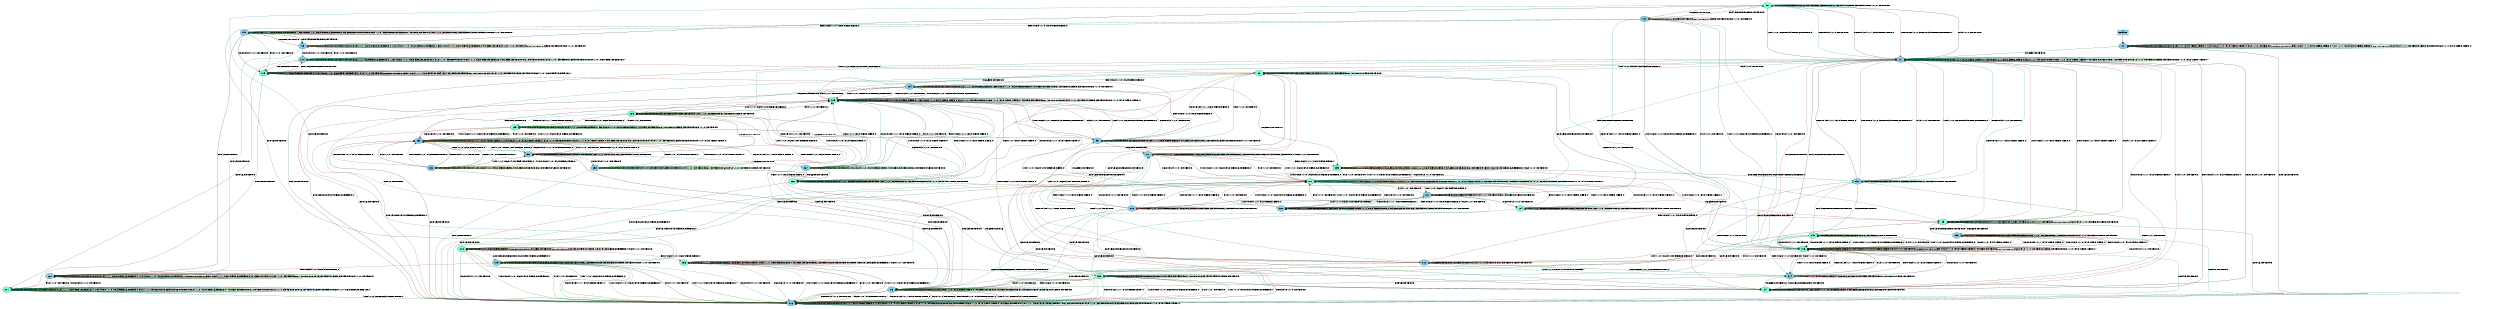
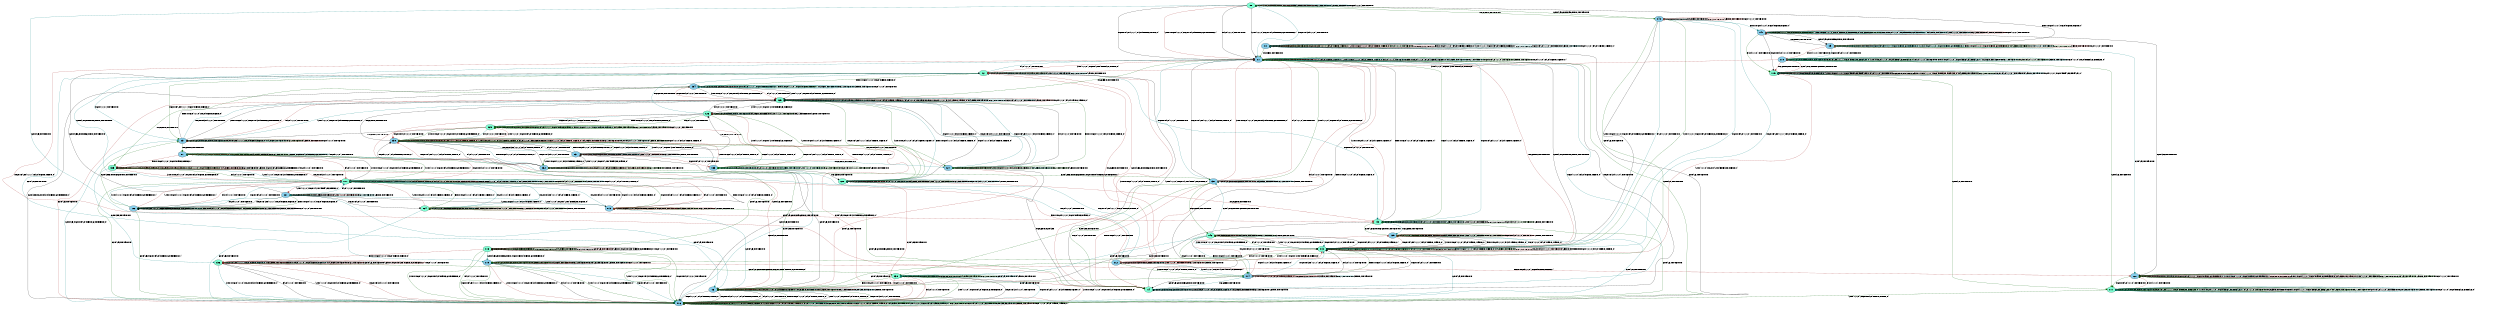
node "__start0": removed
edge "s7" -> "s16": now "s22" -> "s16"
